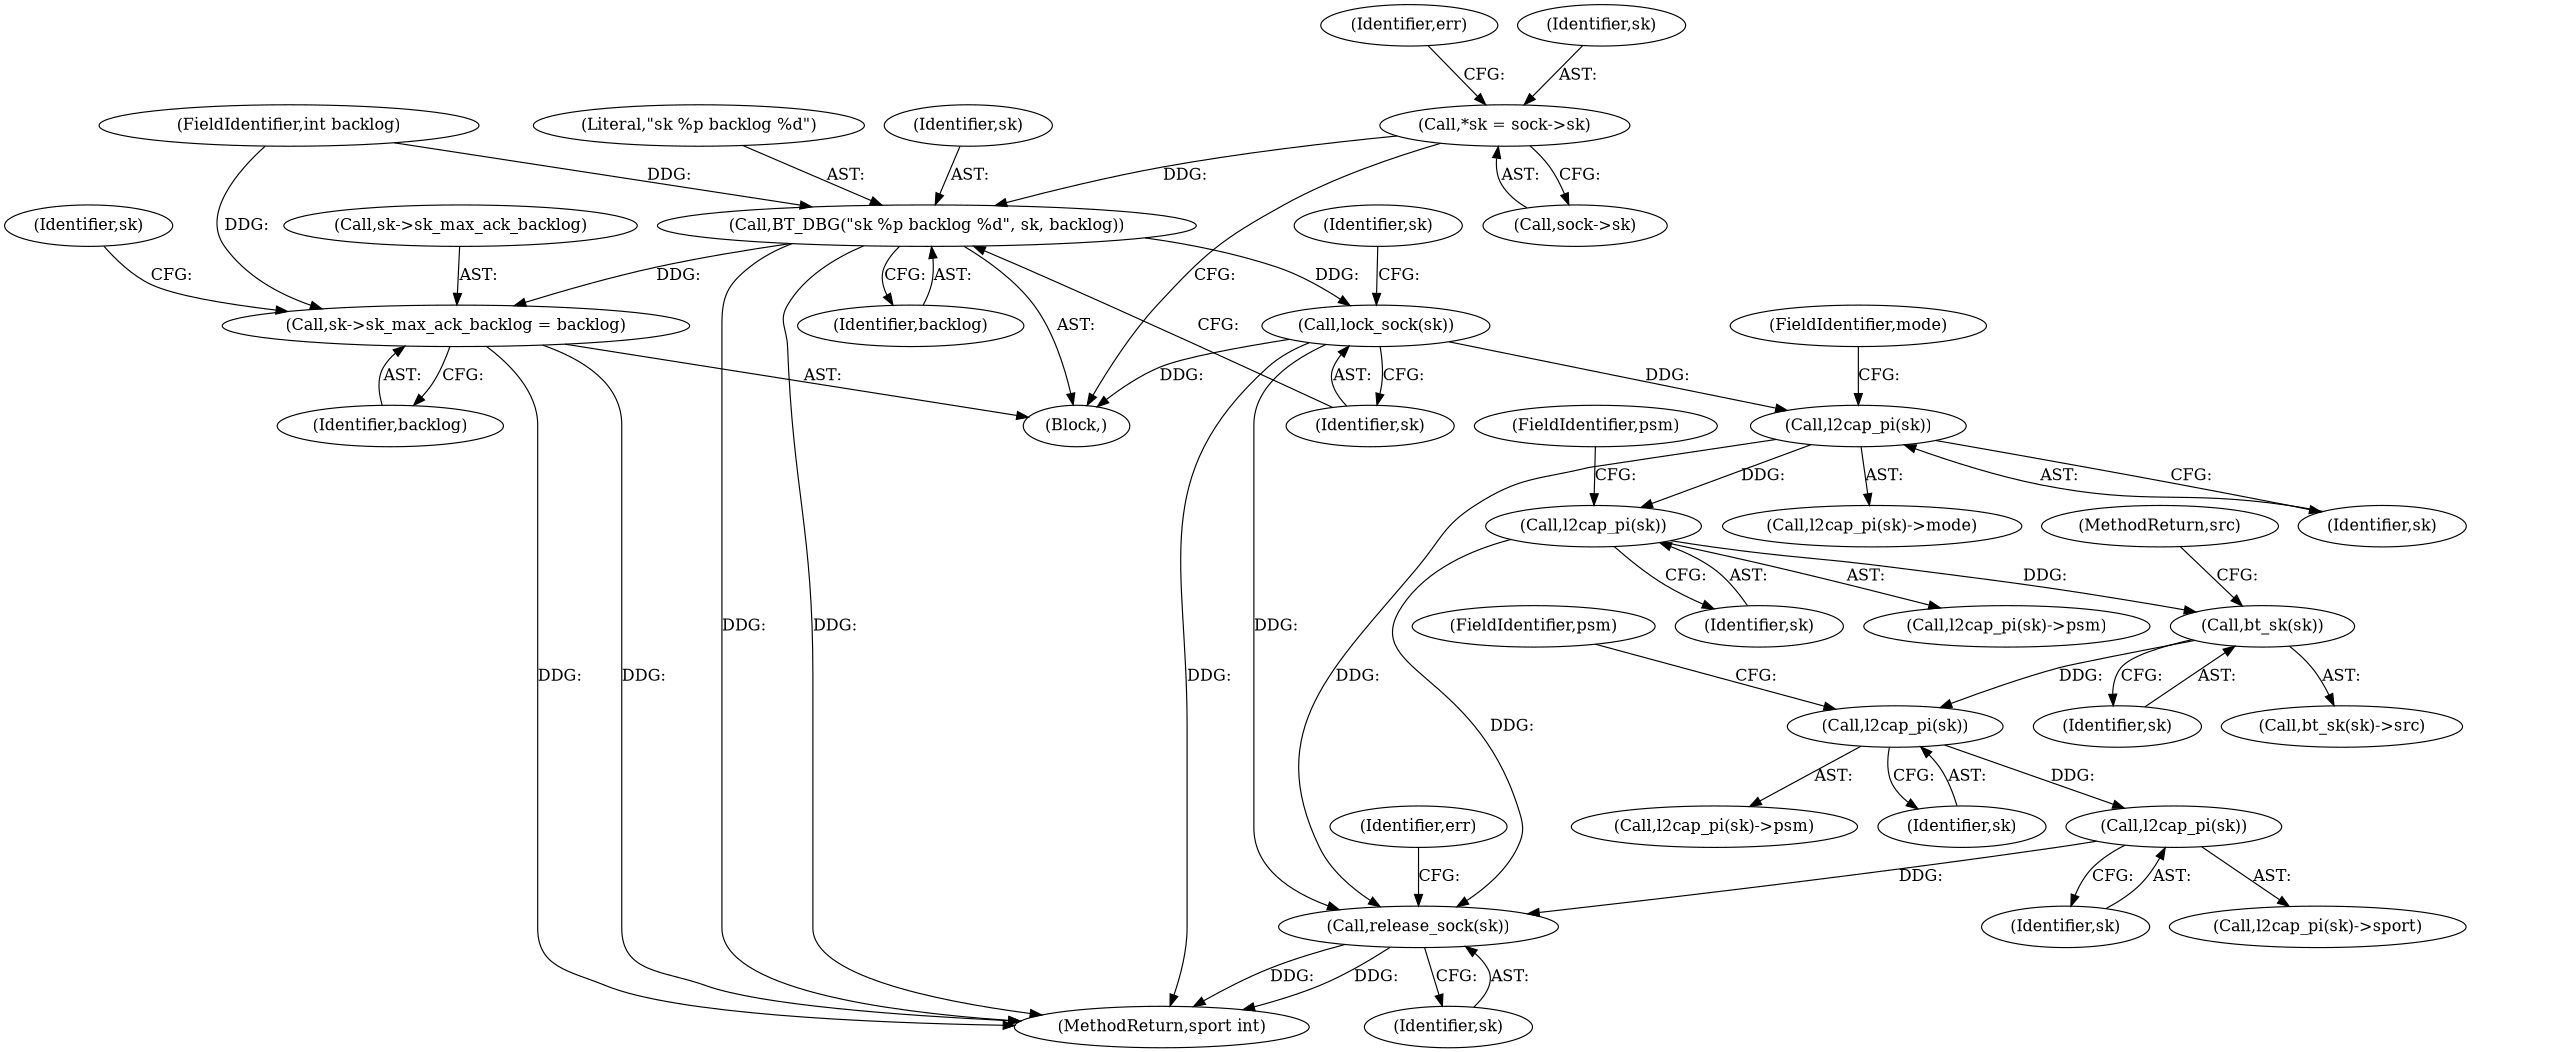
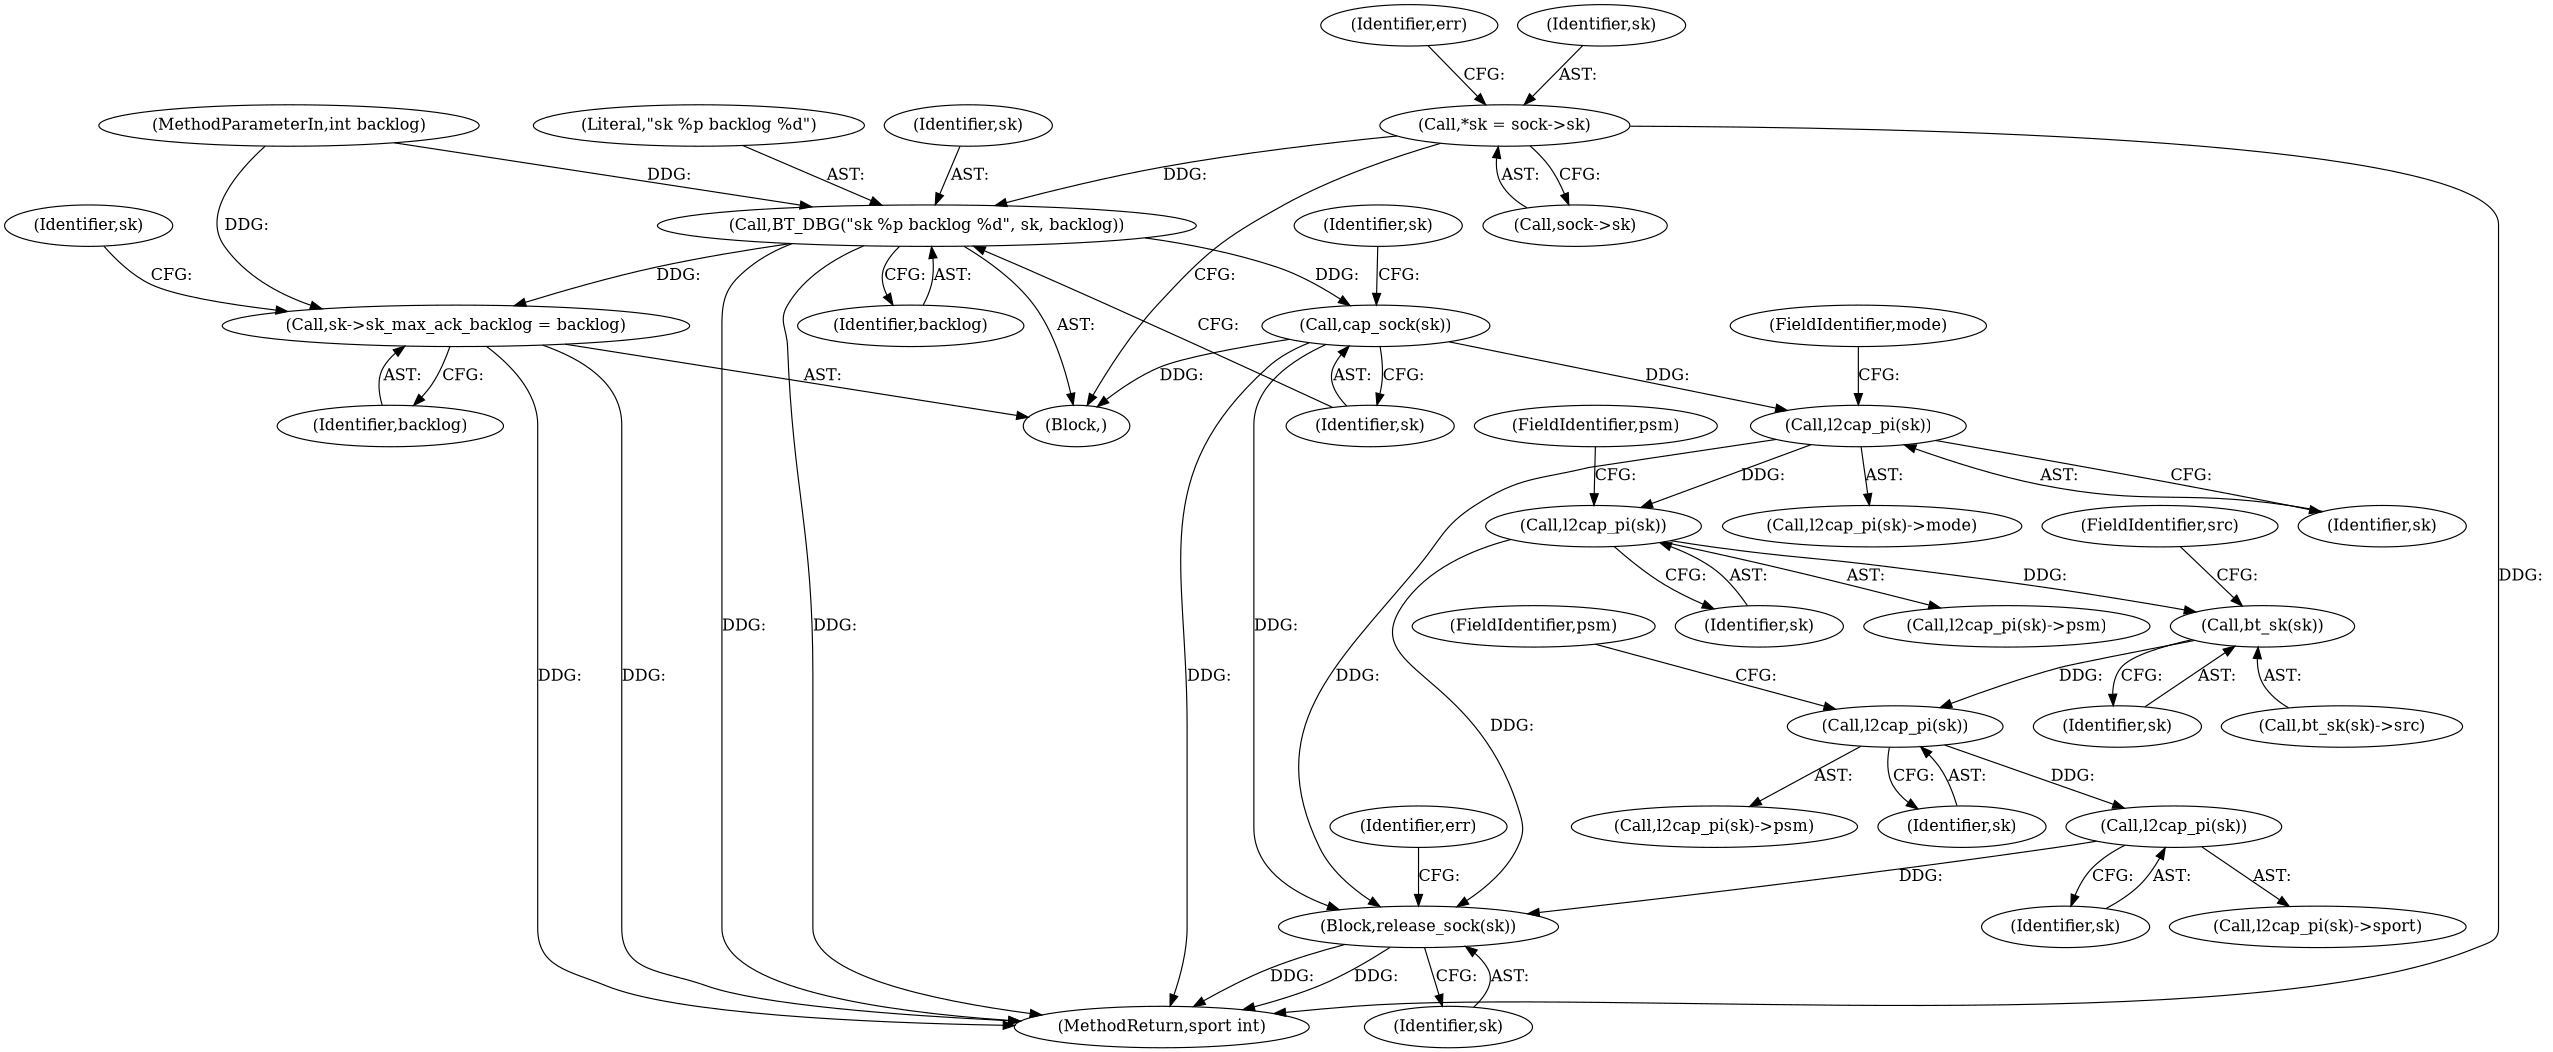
node "(FieldIdentifier,int backlog)": label "(FieldIdentifier,int backlog)" -> "(MethodParameterIn,int backlog)"
node "(Call,sk->sk_max_ack_backlog)": removed
node "(Call,lock_sock(sk))": label "(Call,lock_sock(sk))" -> "(Call,cap_sock(sk))"
node "(MethodReturn,src)": label "(MethodReturn,src)" -> "(FieldIdentifier,src)"
edge "(Call,bt_sk(sk))" -> "(Call,bt_sk(sk)->src)": reversed
edge "(Call,*sk = sock->sk)" -> "(MethodReturn,sport int)": added, label "DDG:"
node "(Call,release_sock(sk))": label "(Call,release_sock(sk))" -> "(Block,release_sock(sk))"
